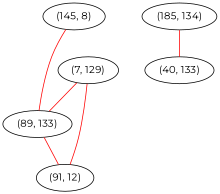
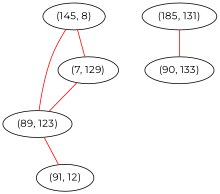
node "(185, 134)": label "(185, 134)" -> "(185, 131)"
node "(40, 133)": label "(40, 133)" -> "(90, 133)"
node "(89, 133)": label "(89, 133)" -> "(89, 123)"
edge "(7, 129)" -- "(91, 12)": now "(7, 129)" -- "(145, 8)"
